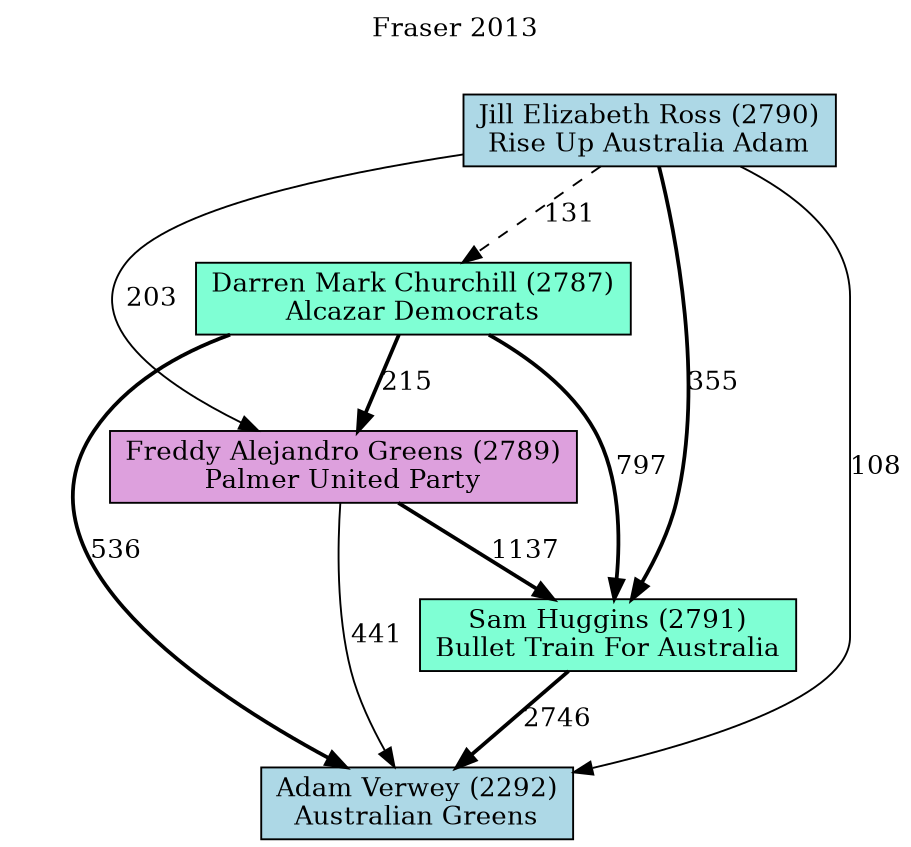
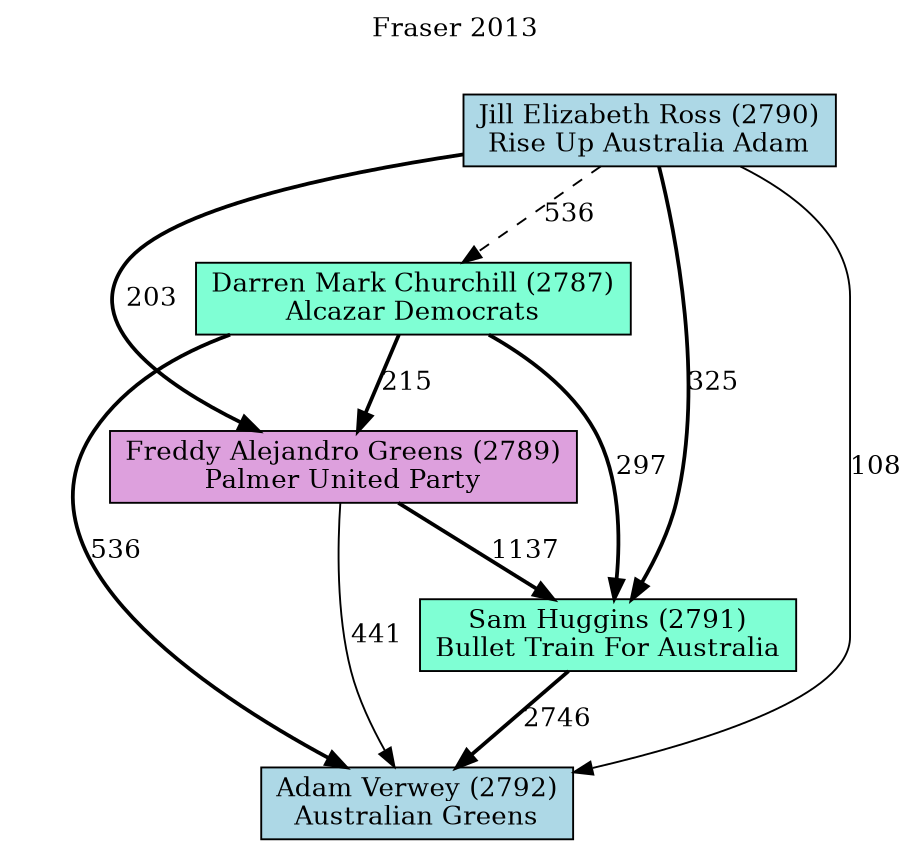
edge "Jill Elizabeth Ross (2790) Rise Up Australia Adam" -> "Darren Mark Churchill (2787) Alcazar Democrats": label "131" -> "536"
edge "Jill Elizabeth Ross (2790) Rise Up Australia Adam" -> "Freddy Alejandro Greens (2789) Palmer United Party": style solid -> bold
edge "Jill Elizabeth Ross (2790) Rise Up Australia Adam" -> "Sam Huggins (2791) Bullet Train For Australia": label "355" -> "325"
edge "Darren Mark Churchill (2787) Alcazar Democrats" -> "Sam Huggins (2791) Bullet Train For Australia": label "797" -> "297"
node "Adam Verwey (2292) Australian Greens": label "Adam Verwey (2292) Australian Greens" -> "Adam Verwey (2792) Australian Greens"
